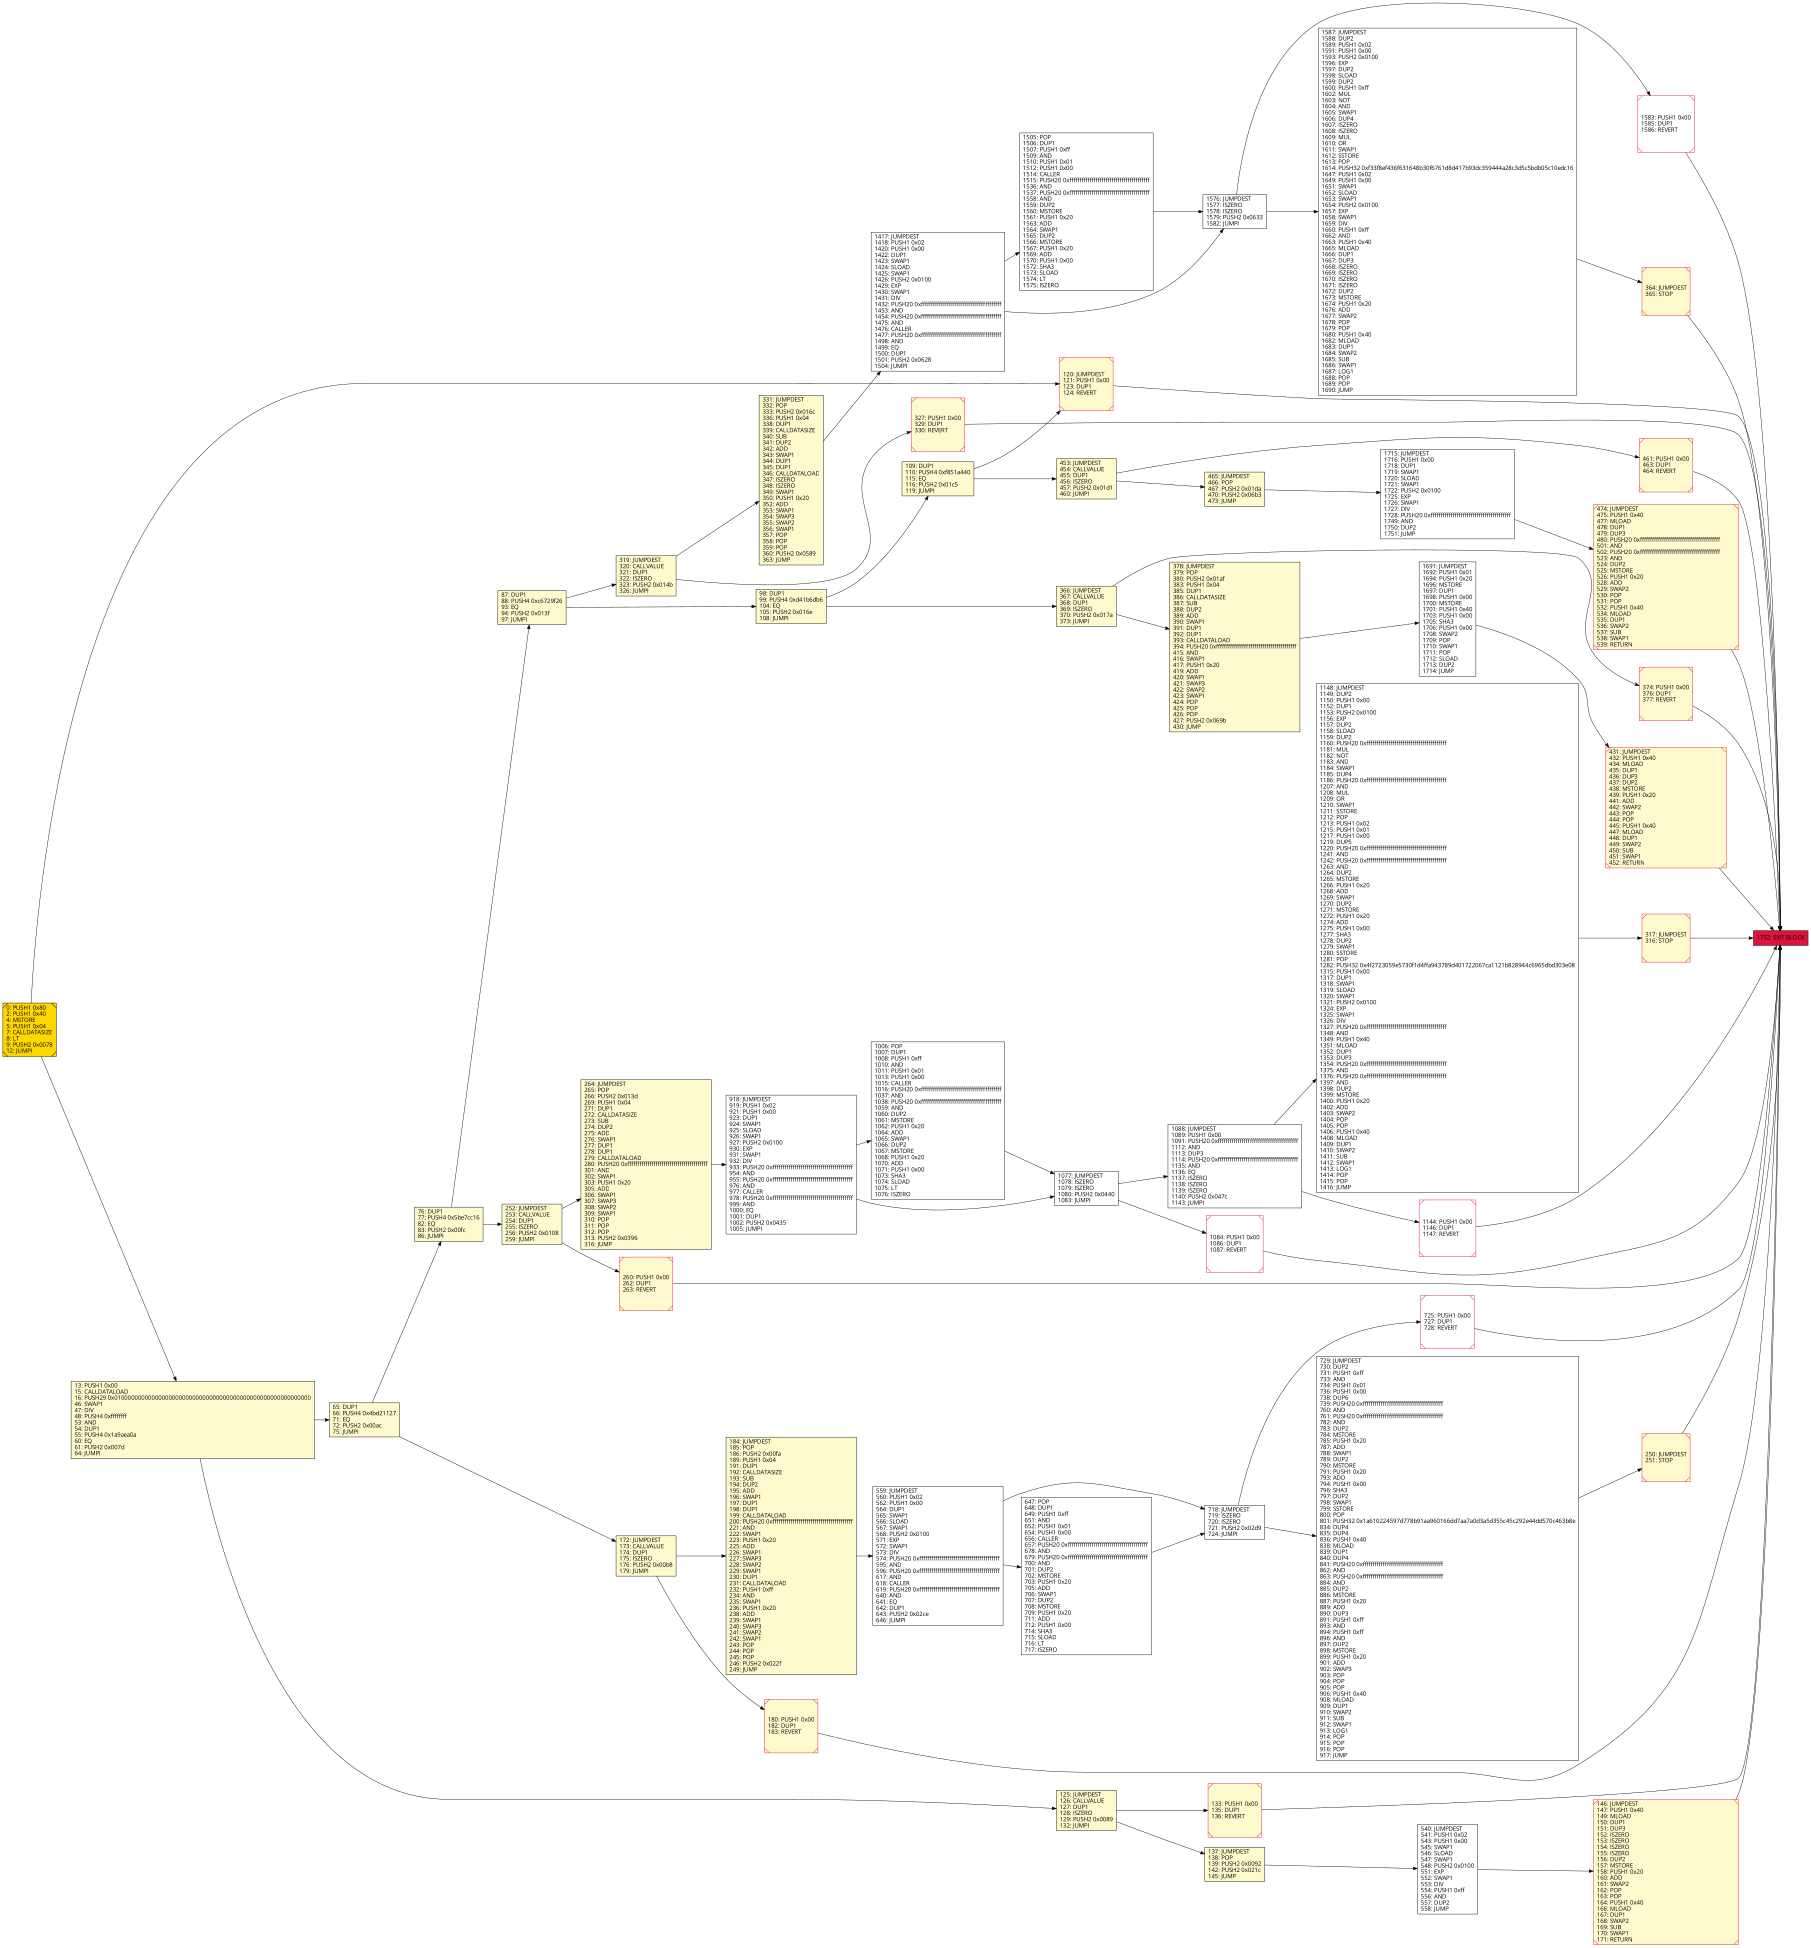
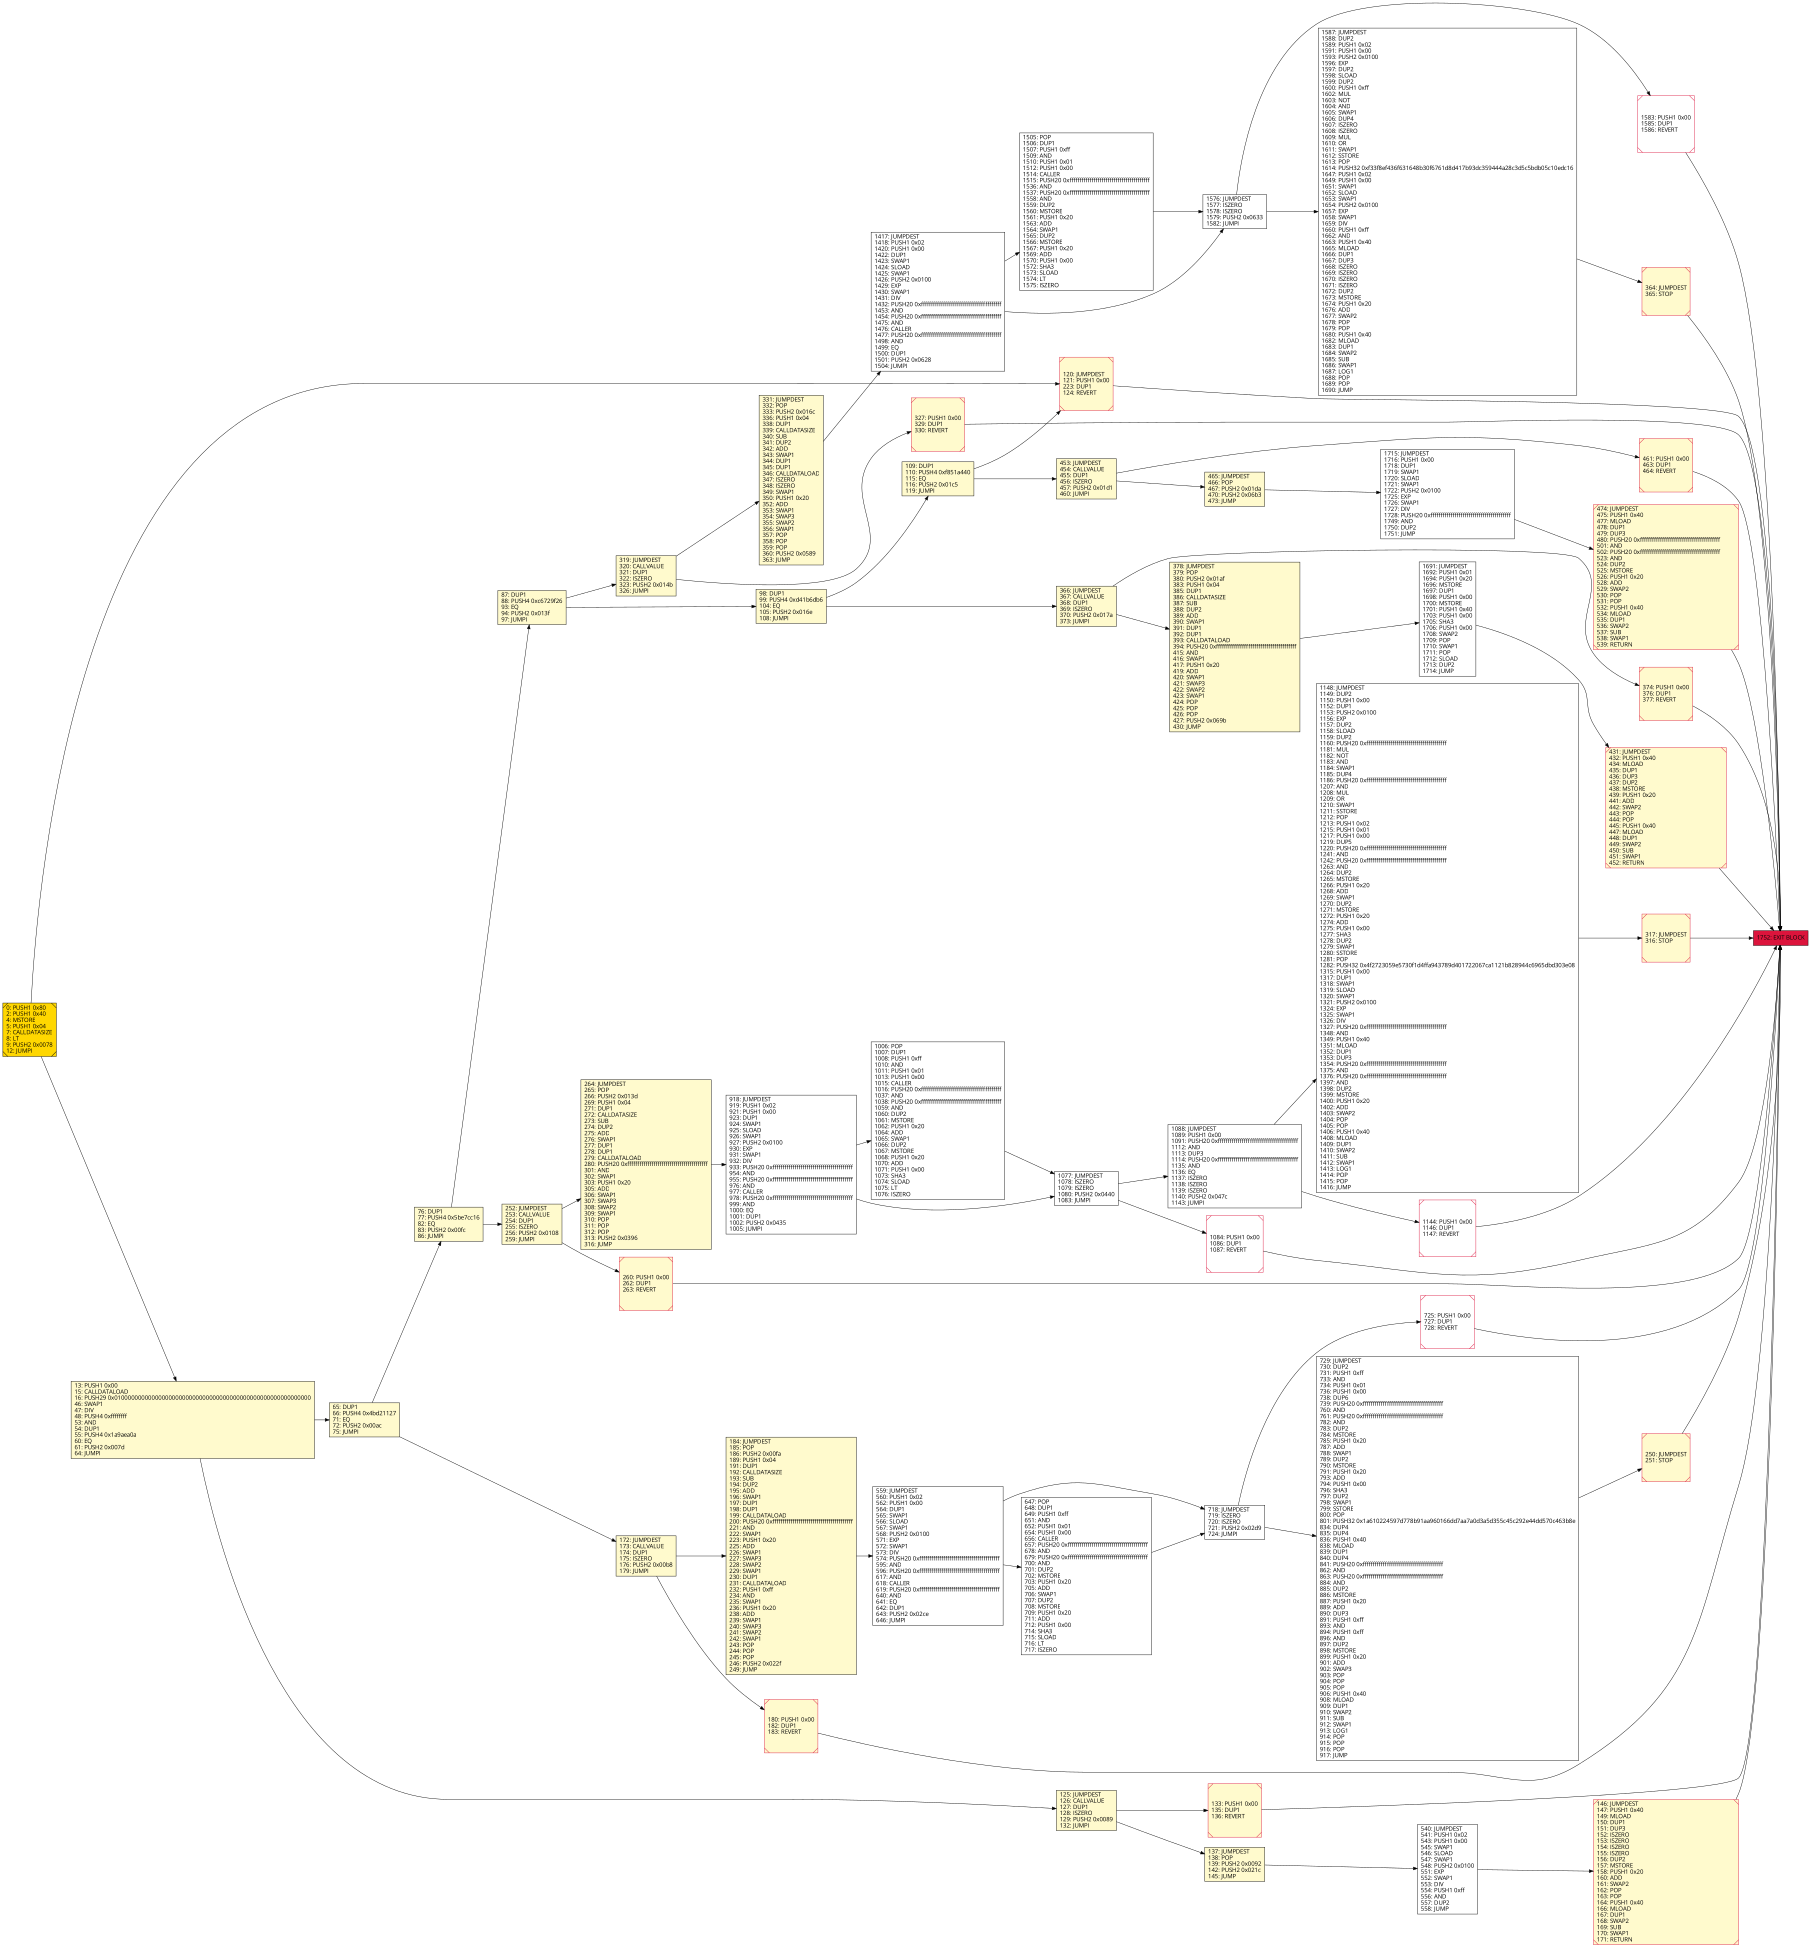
node "120: JUMPDEST 121: PUSH1 0x00 123: DUP1 124: REVERT": label "120: JUMPDEST 121: PUSH1 0x00 123: DUP1 124: REVERT" -> "120: JUMPDEST 121: PUSH1 0x00 223: DUP1 124: REVERT"
